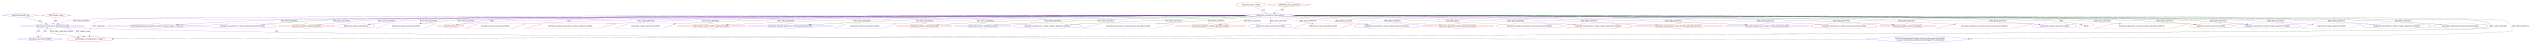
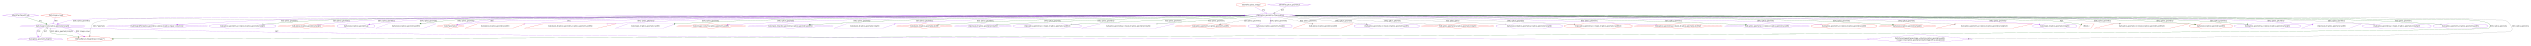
node "(Identifier,splice_geometry)": color red -> purple
